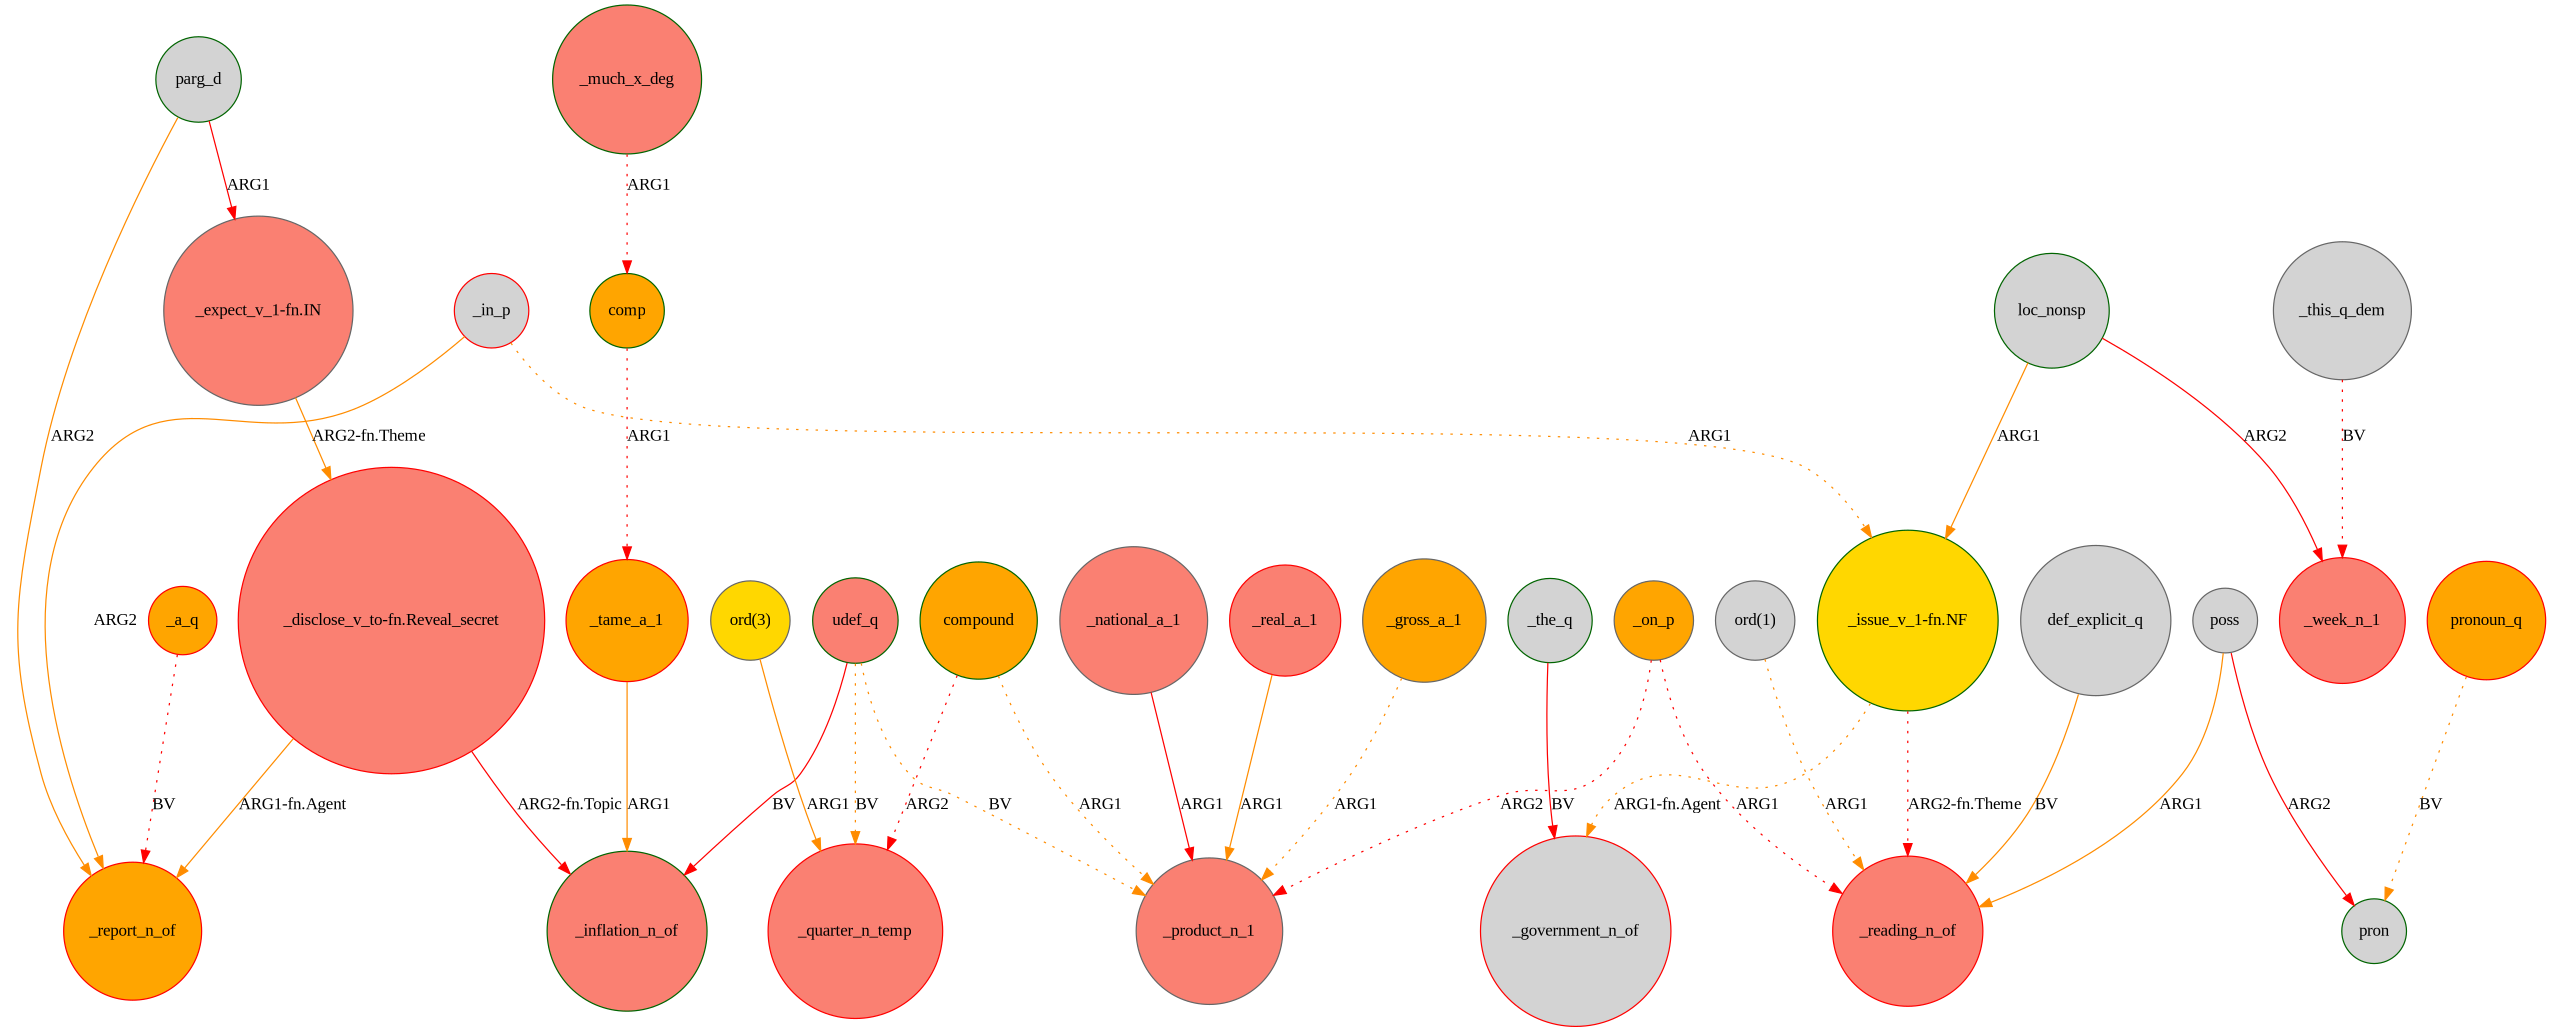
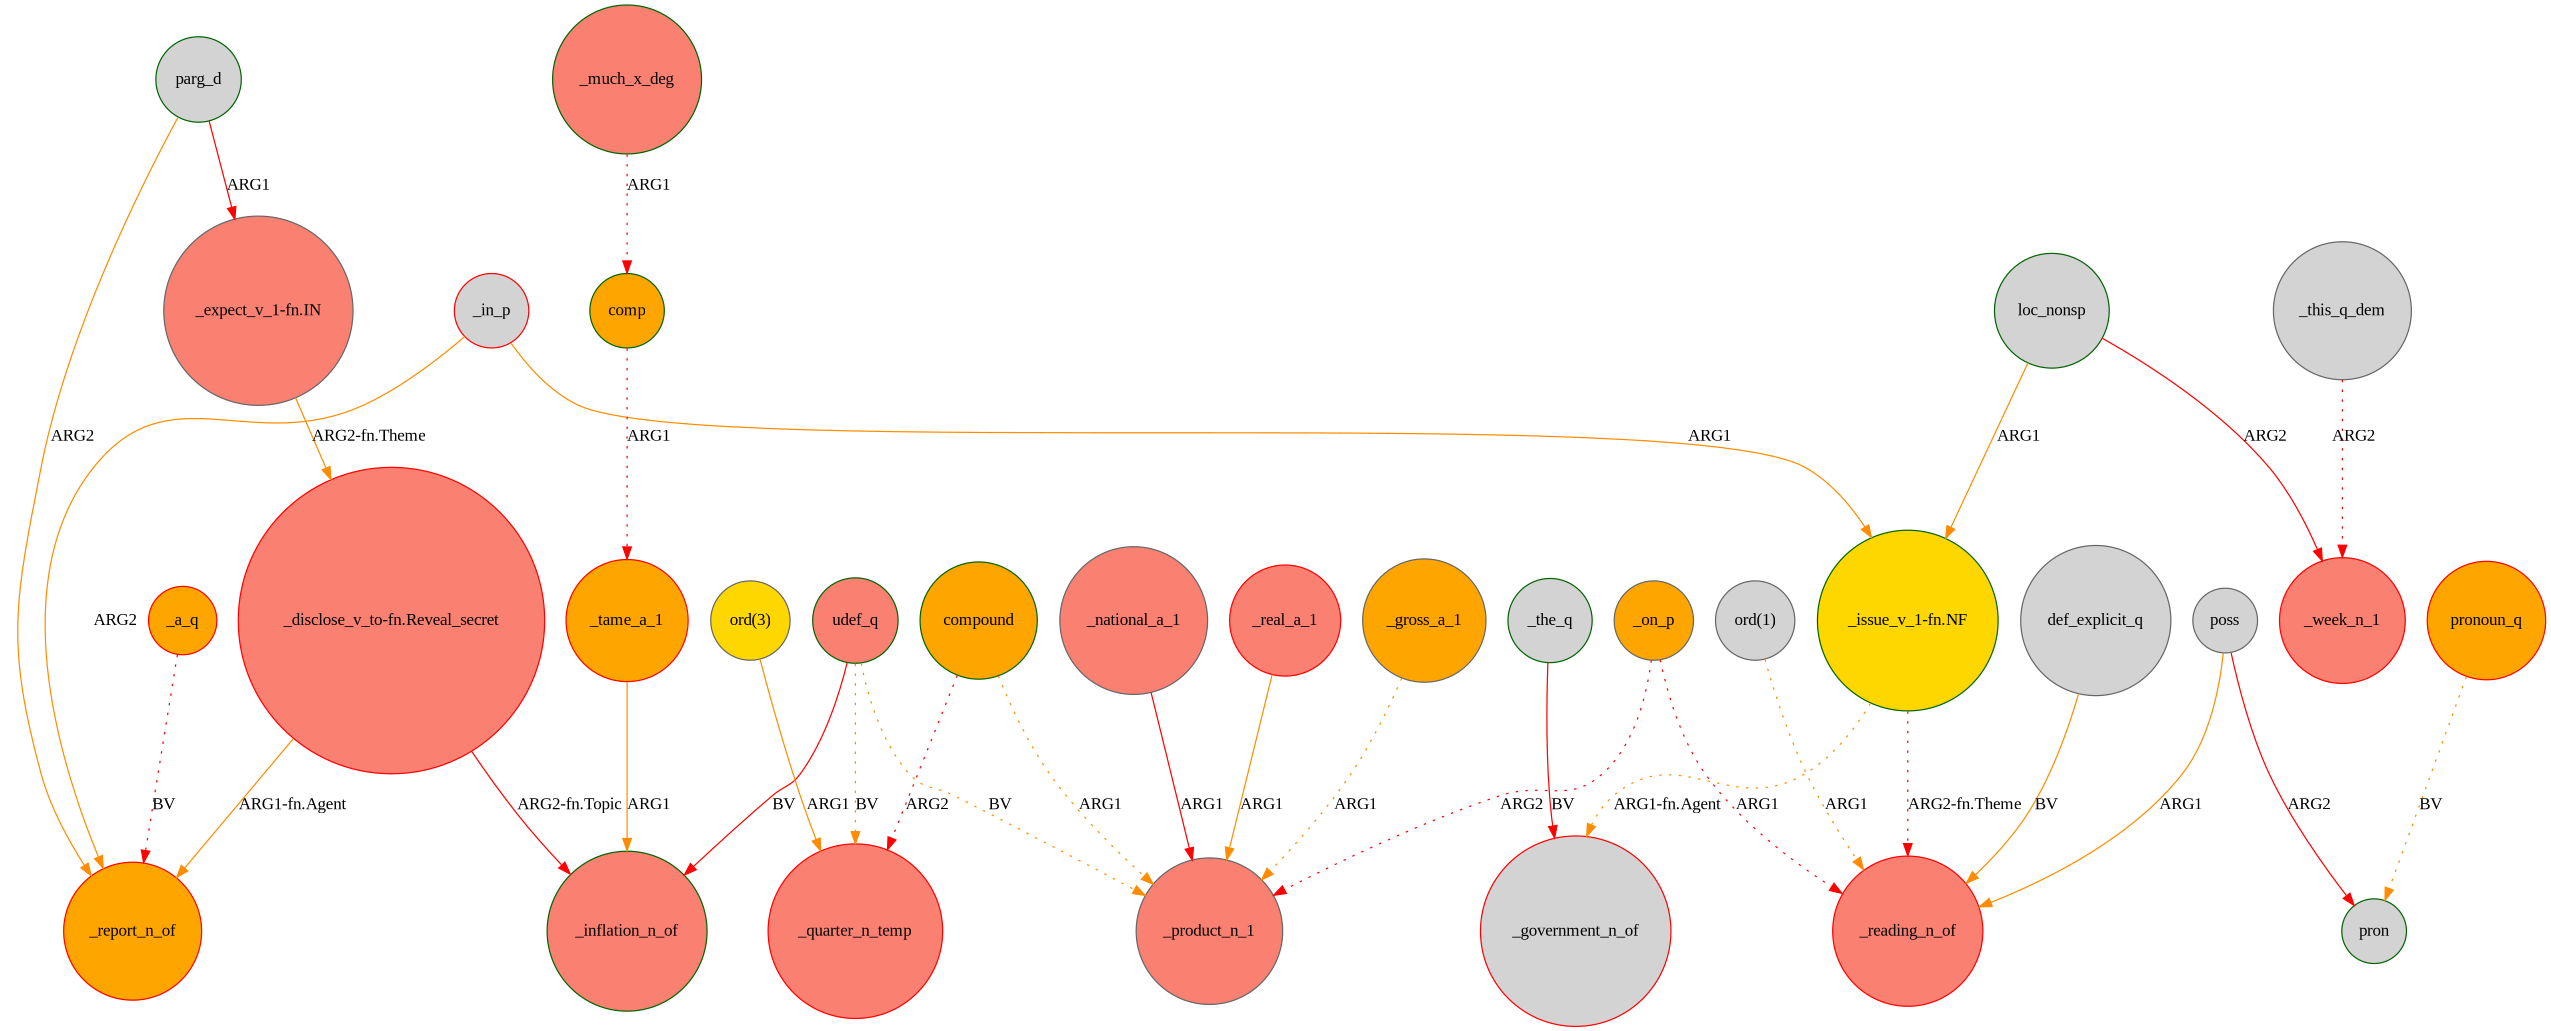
edge "_in_p" -> "_issue_v_1-fn.NF": style dotted -> solid
edge "_this_q_dem" -> "_week_n_1": label "BV" -> "ARG2"
